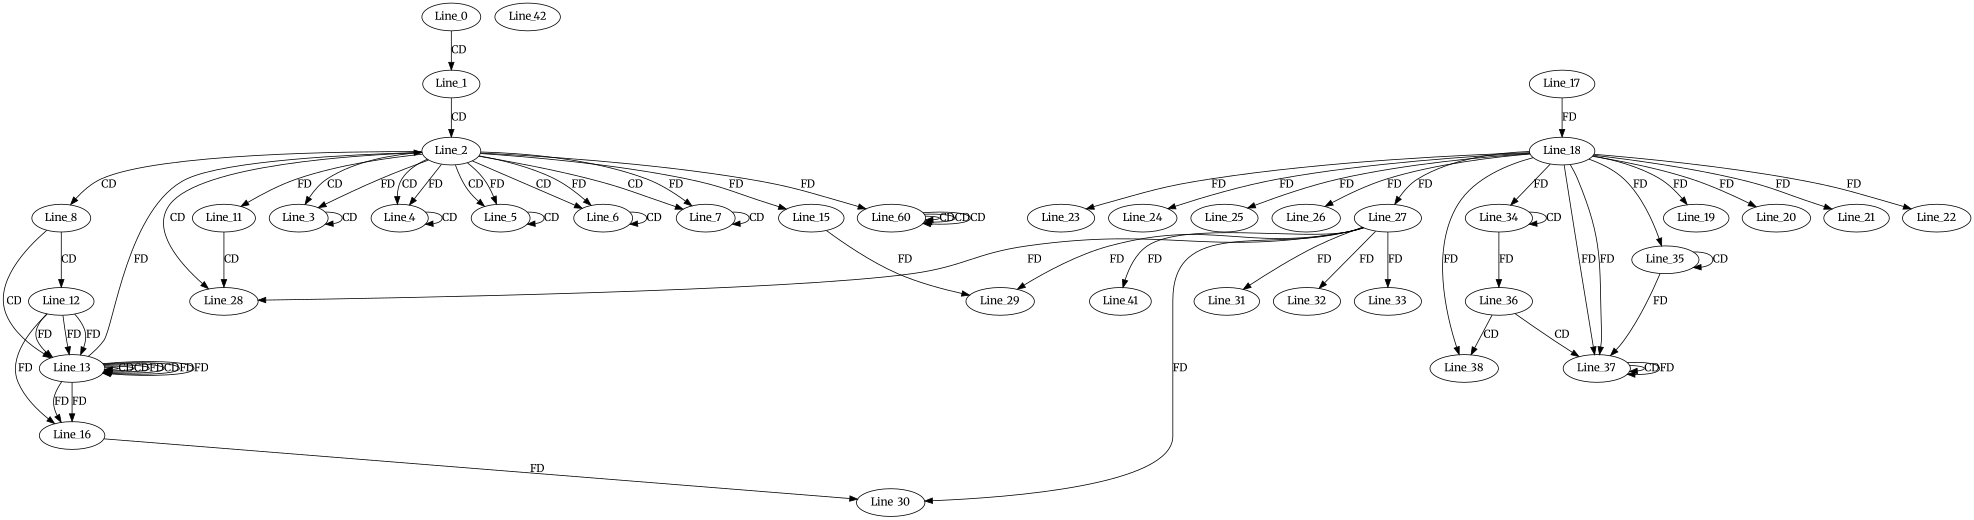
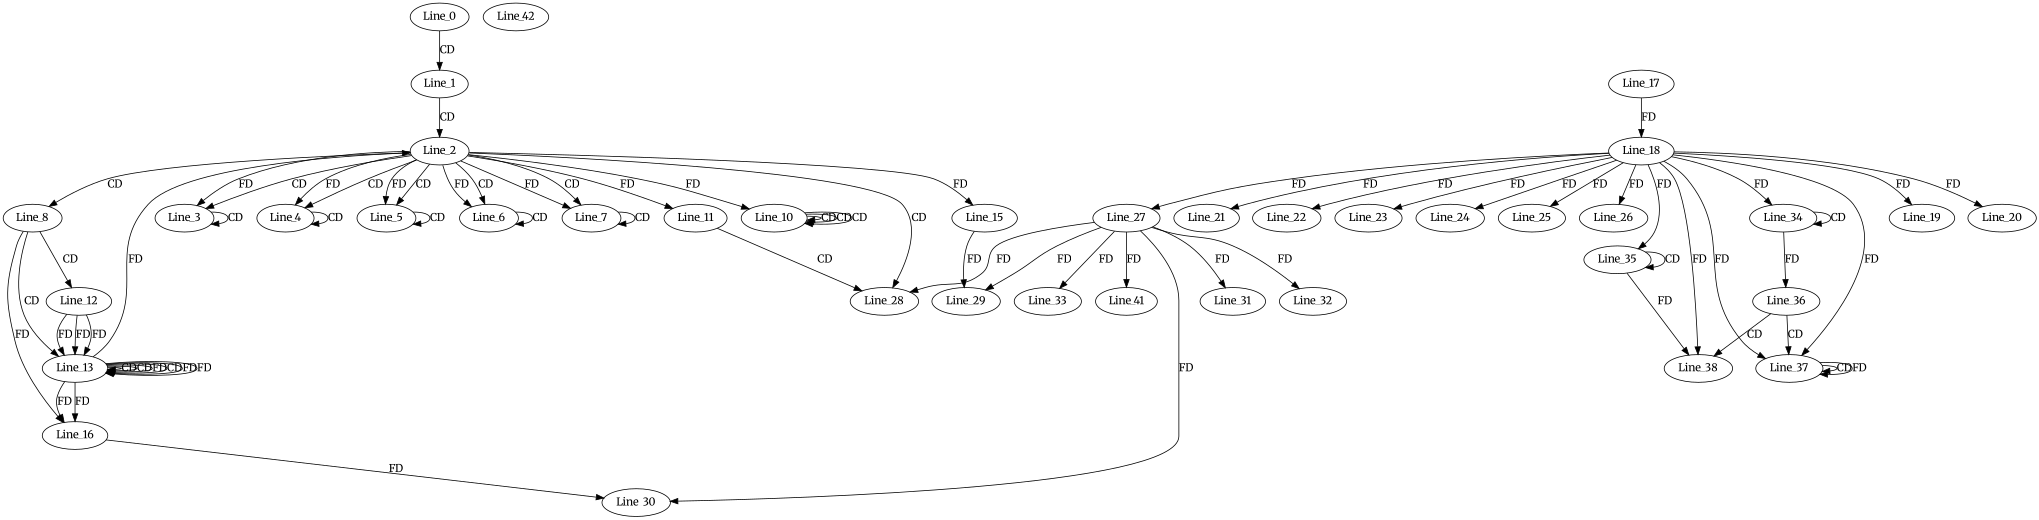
node "Line_60": label "Line_60" -> "Line_10"
edge "Line_35" -> "Line_37": now "Line_35" -> "Line_38"
edge "Line_12" -> "Line_16": now "Line_8" -> "Line_16"
